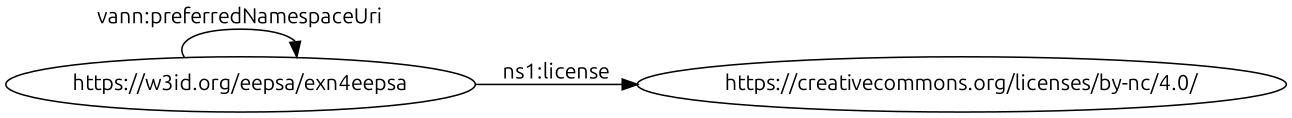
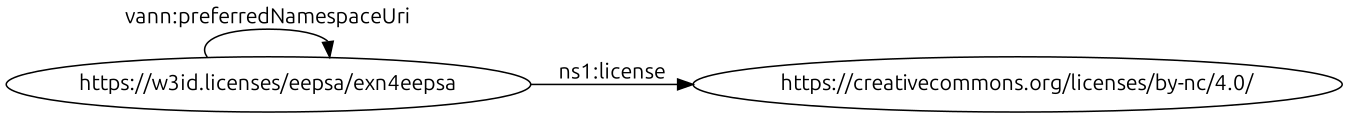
node "https://w3id.org/eepsa/exn4eepsa": label "https://w3id.org/eepsa/exn4eepsa" -> "https://w3id.licenses/eepsa/exn4eepsa"
